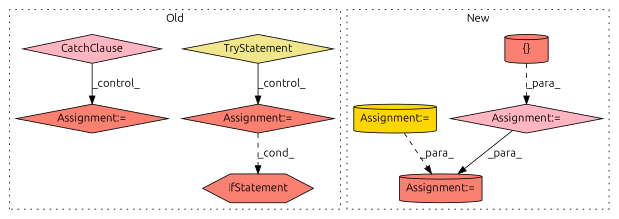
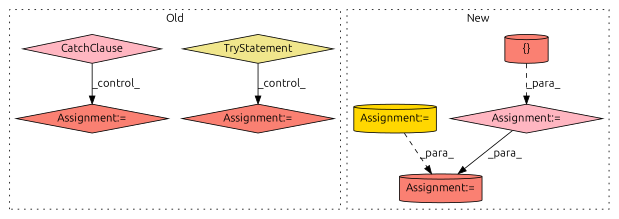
node "IfStatement": removed
